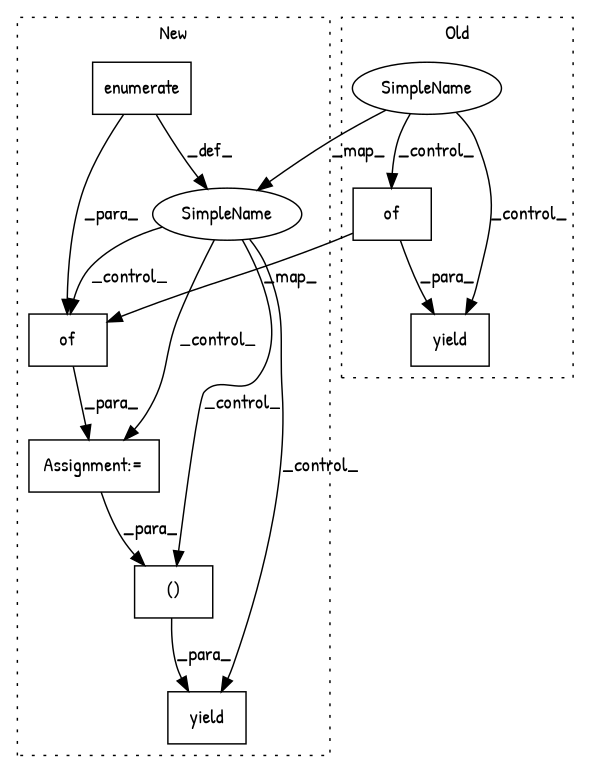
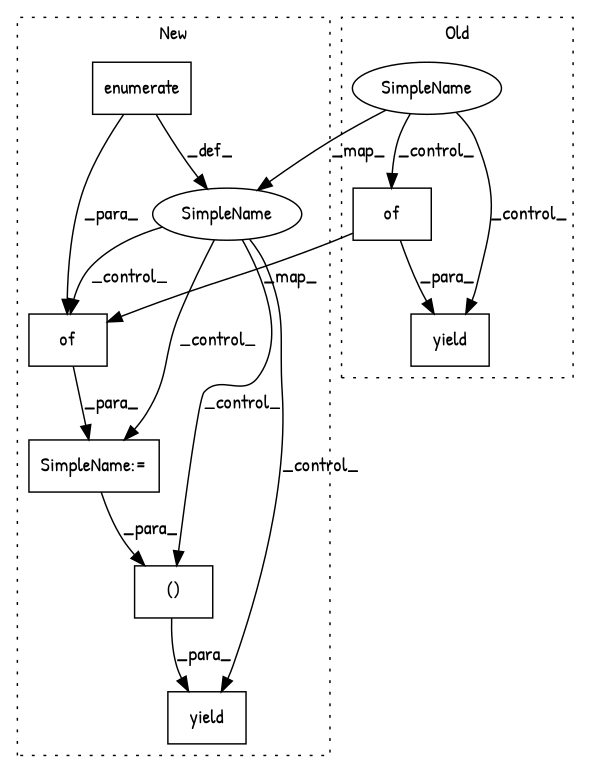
node "Assignment:=": label "Assignment:=" -> "SimpleName:="
